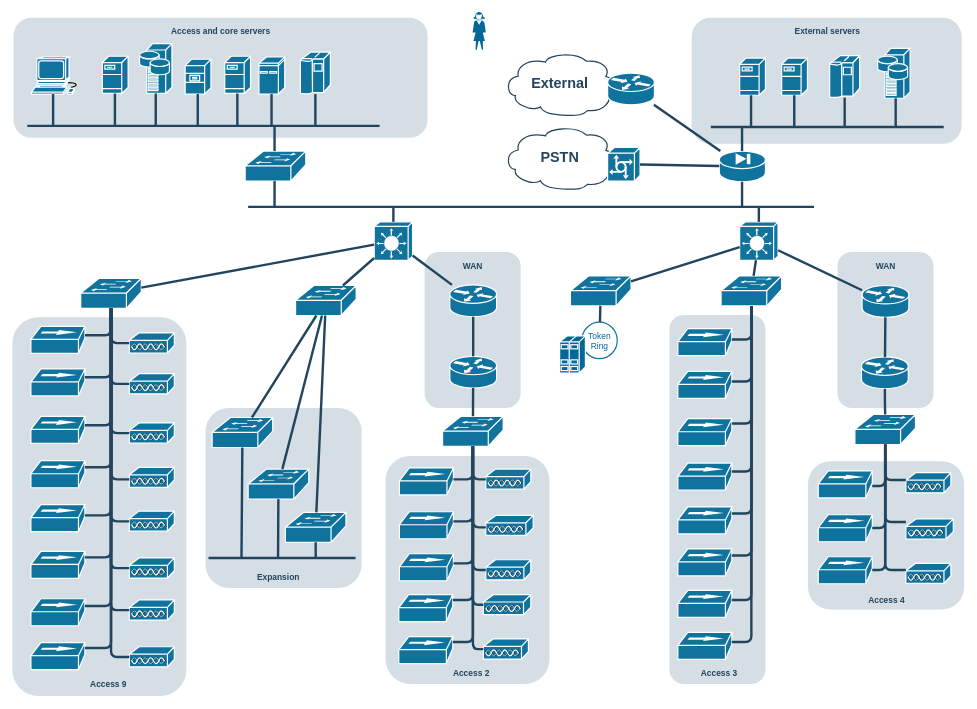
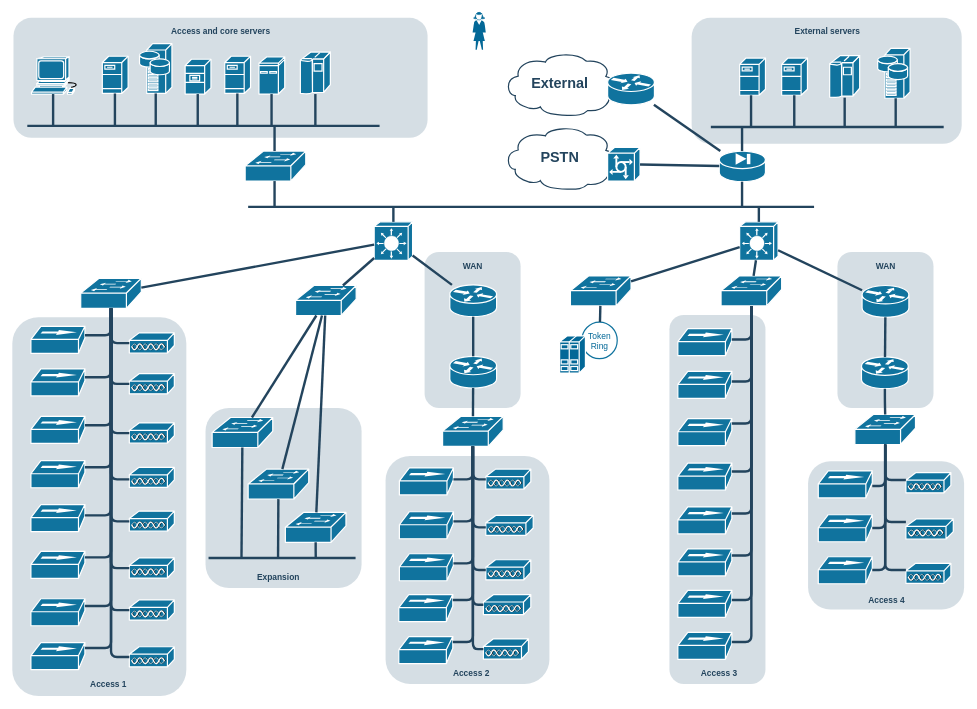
node "Access 9": label "Access 9" -> "Access 1"
